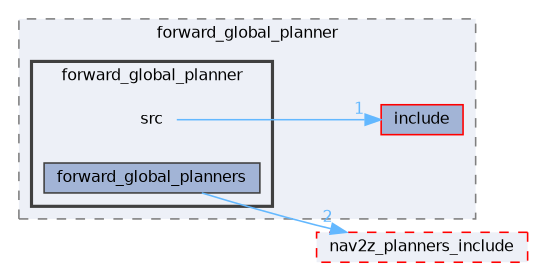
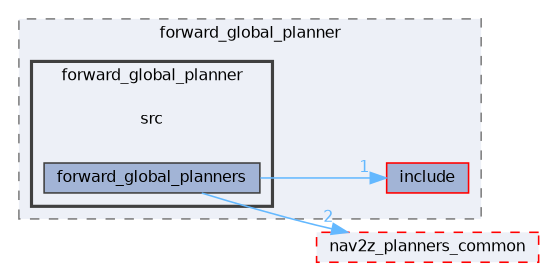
edge "src" -> "include": now "forward_global_planners" -> "include"
node "nav2z_planners_include": label "nav2z_planners_include" -> "nav2z_planners_common"
